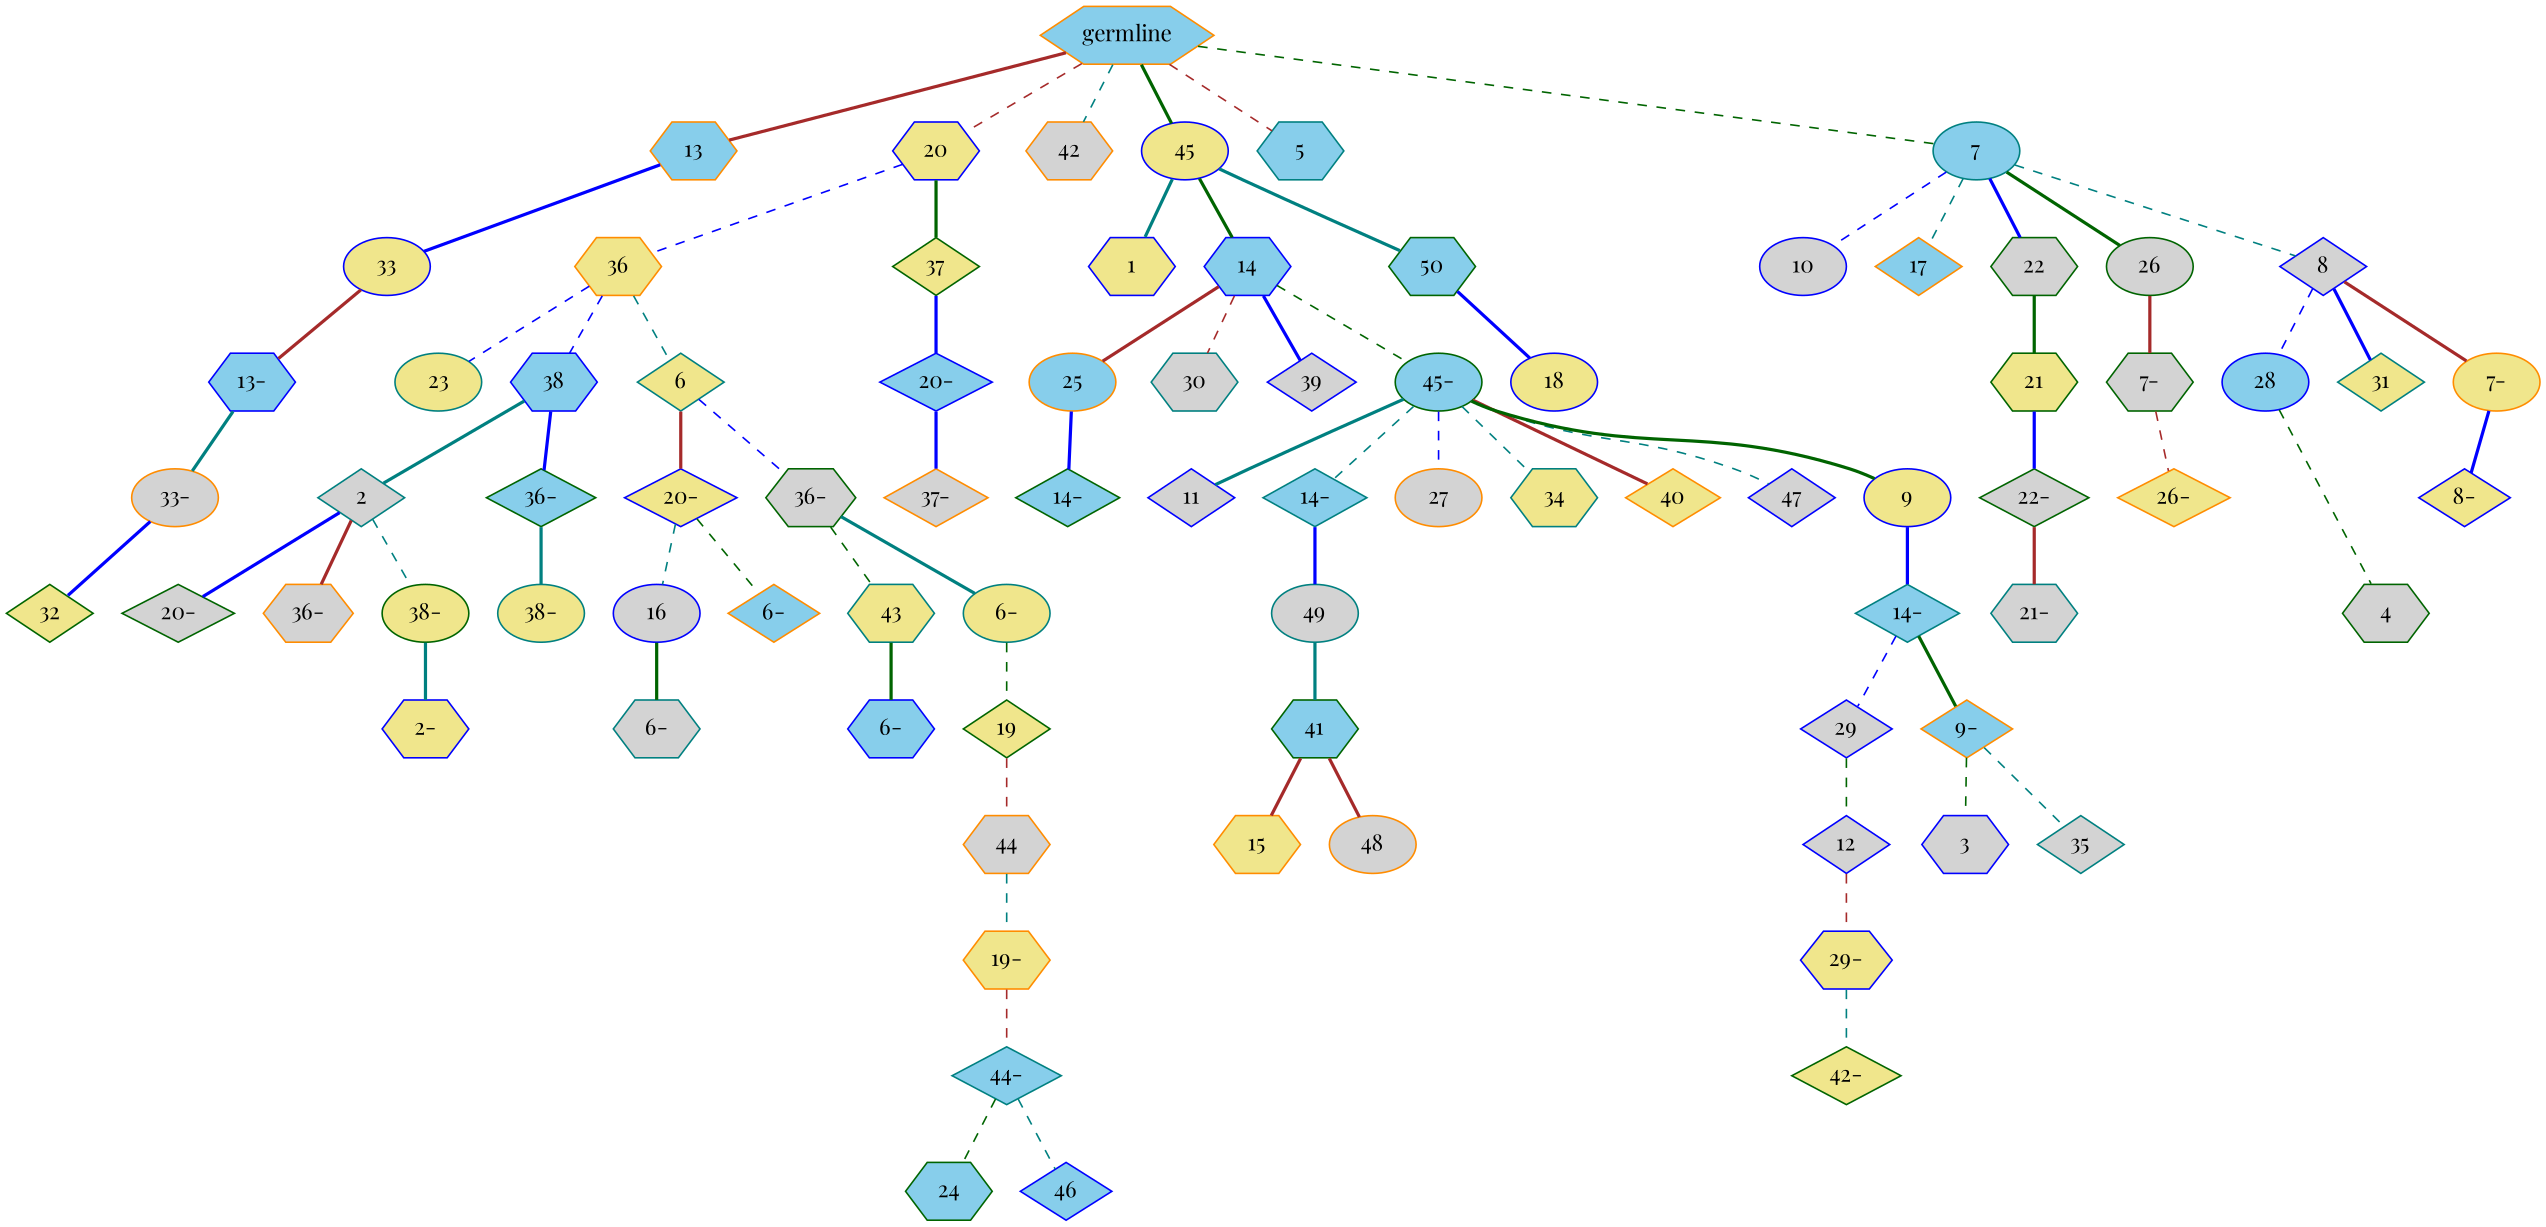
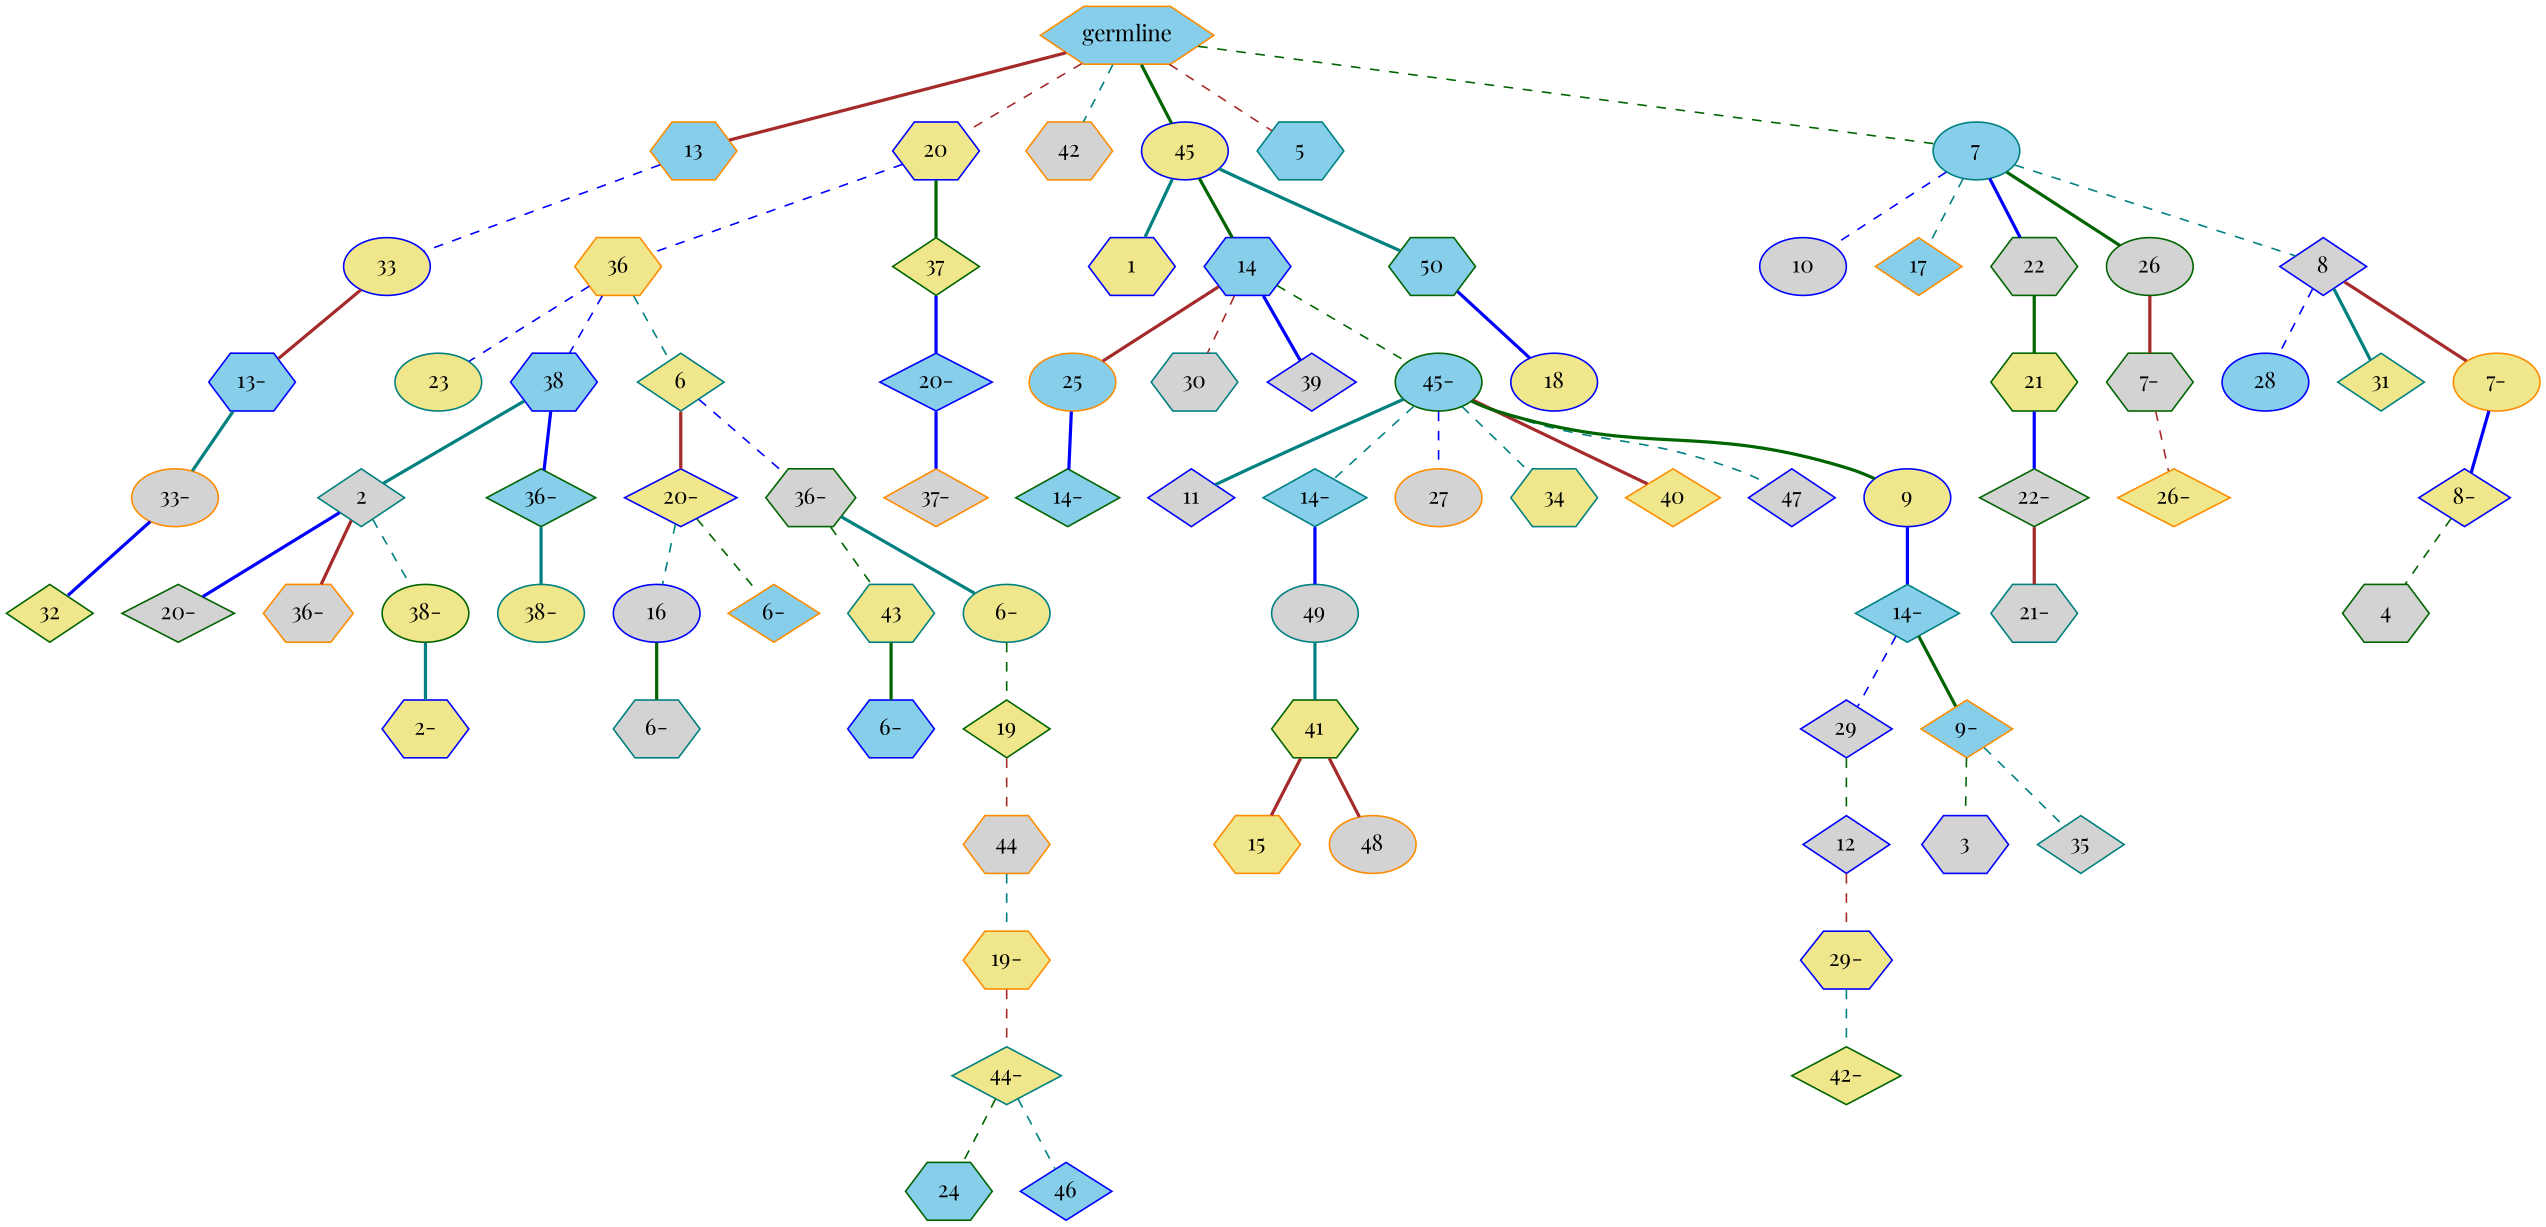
edge "13" -- "33": style bold -> dashed
edge "8" -- "31": color blue -> teal
edge "28" -- "4": now "8-" -- "4"
node "41": fillcolor skyblue -> khaki
node "44-": fillcolor skyblue -> khaki
